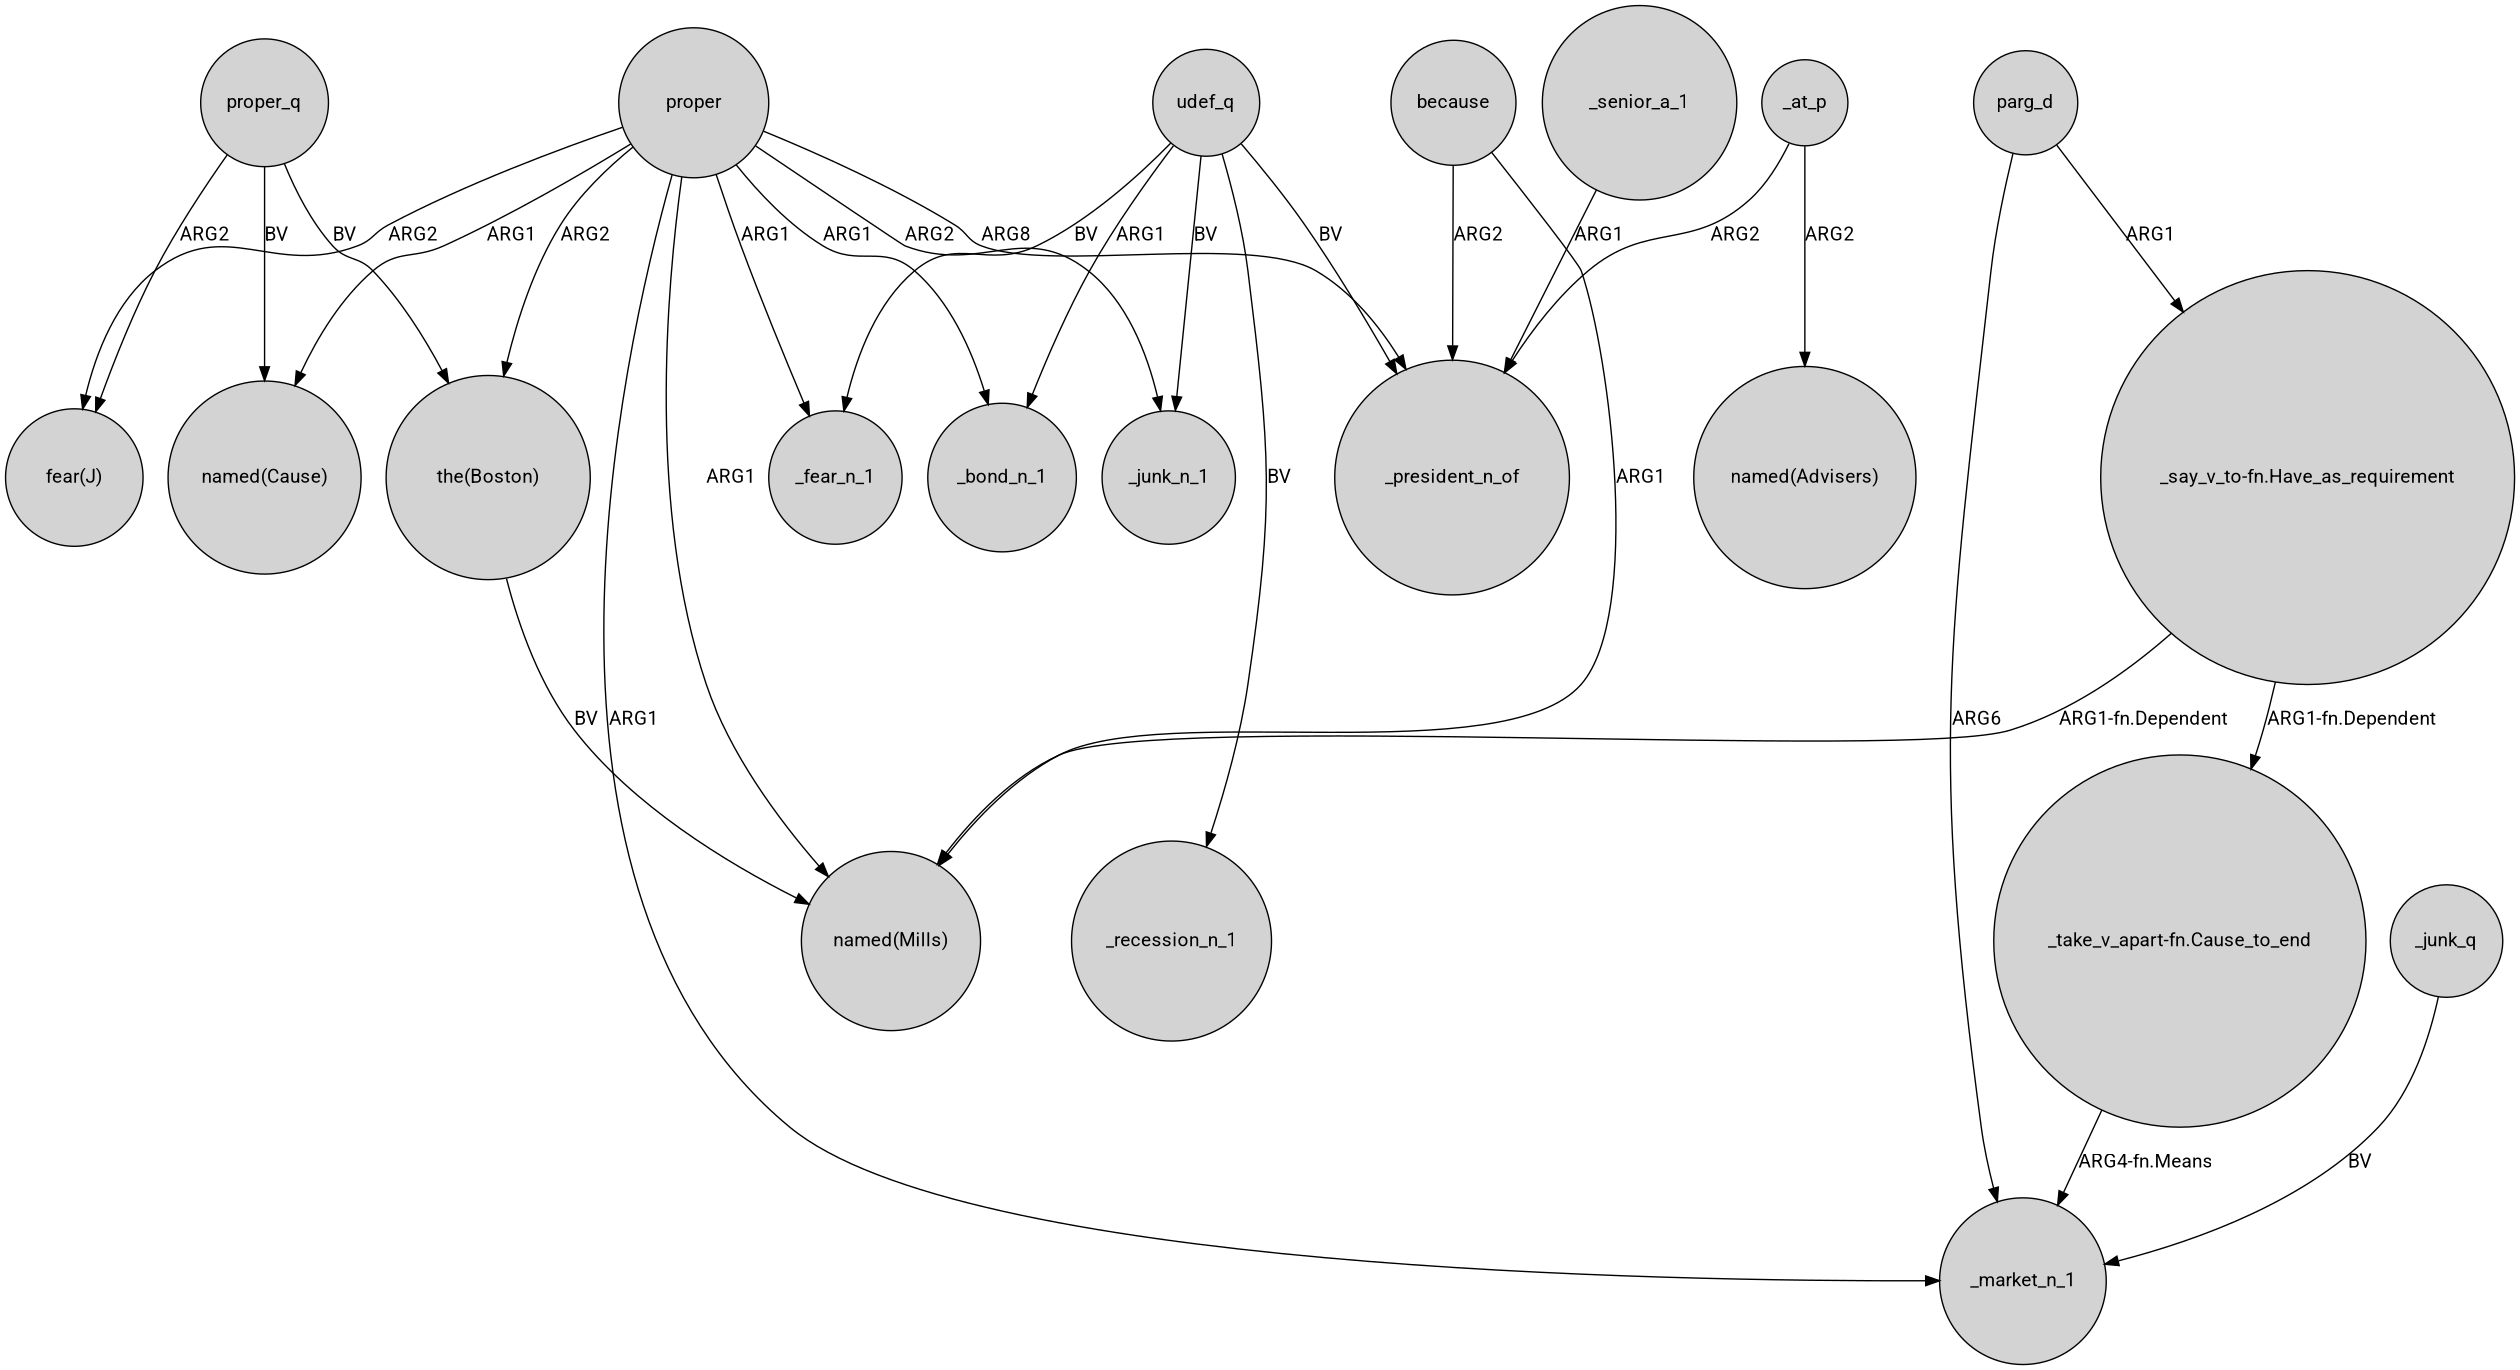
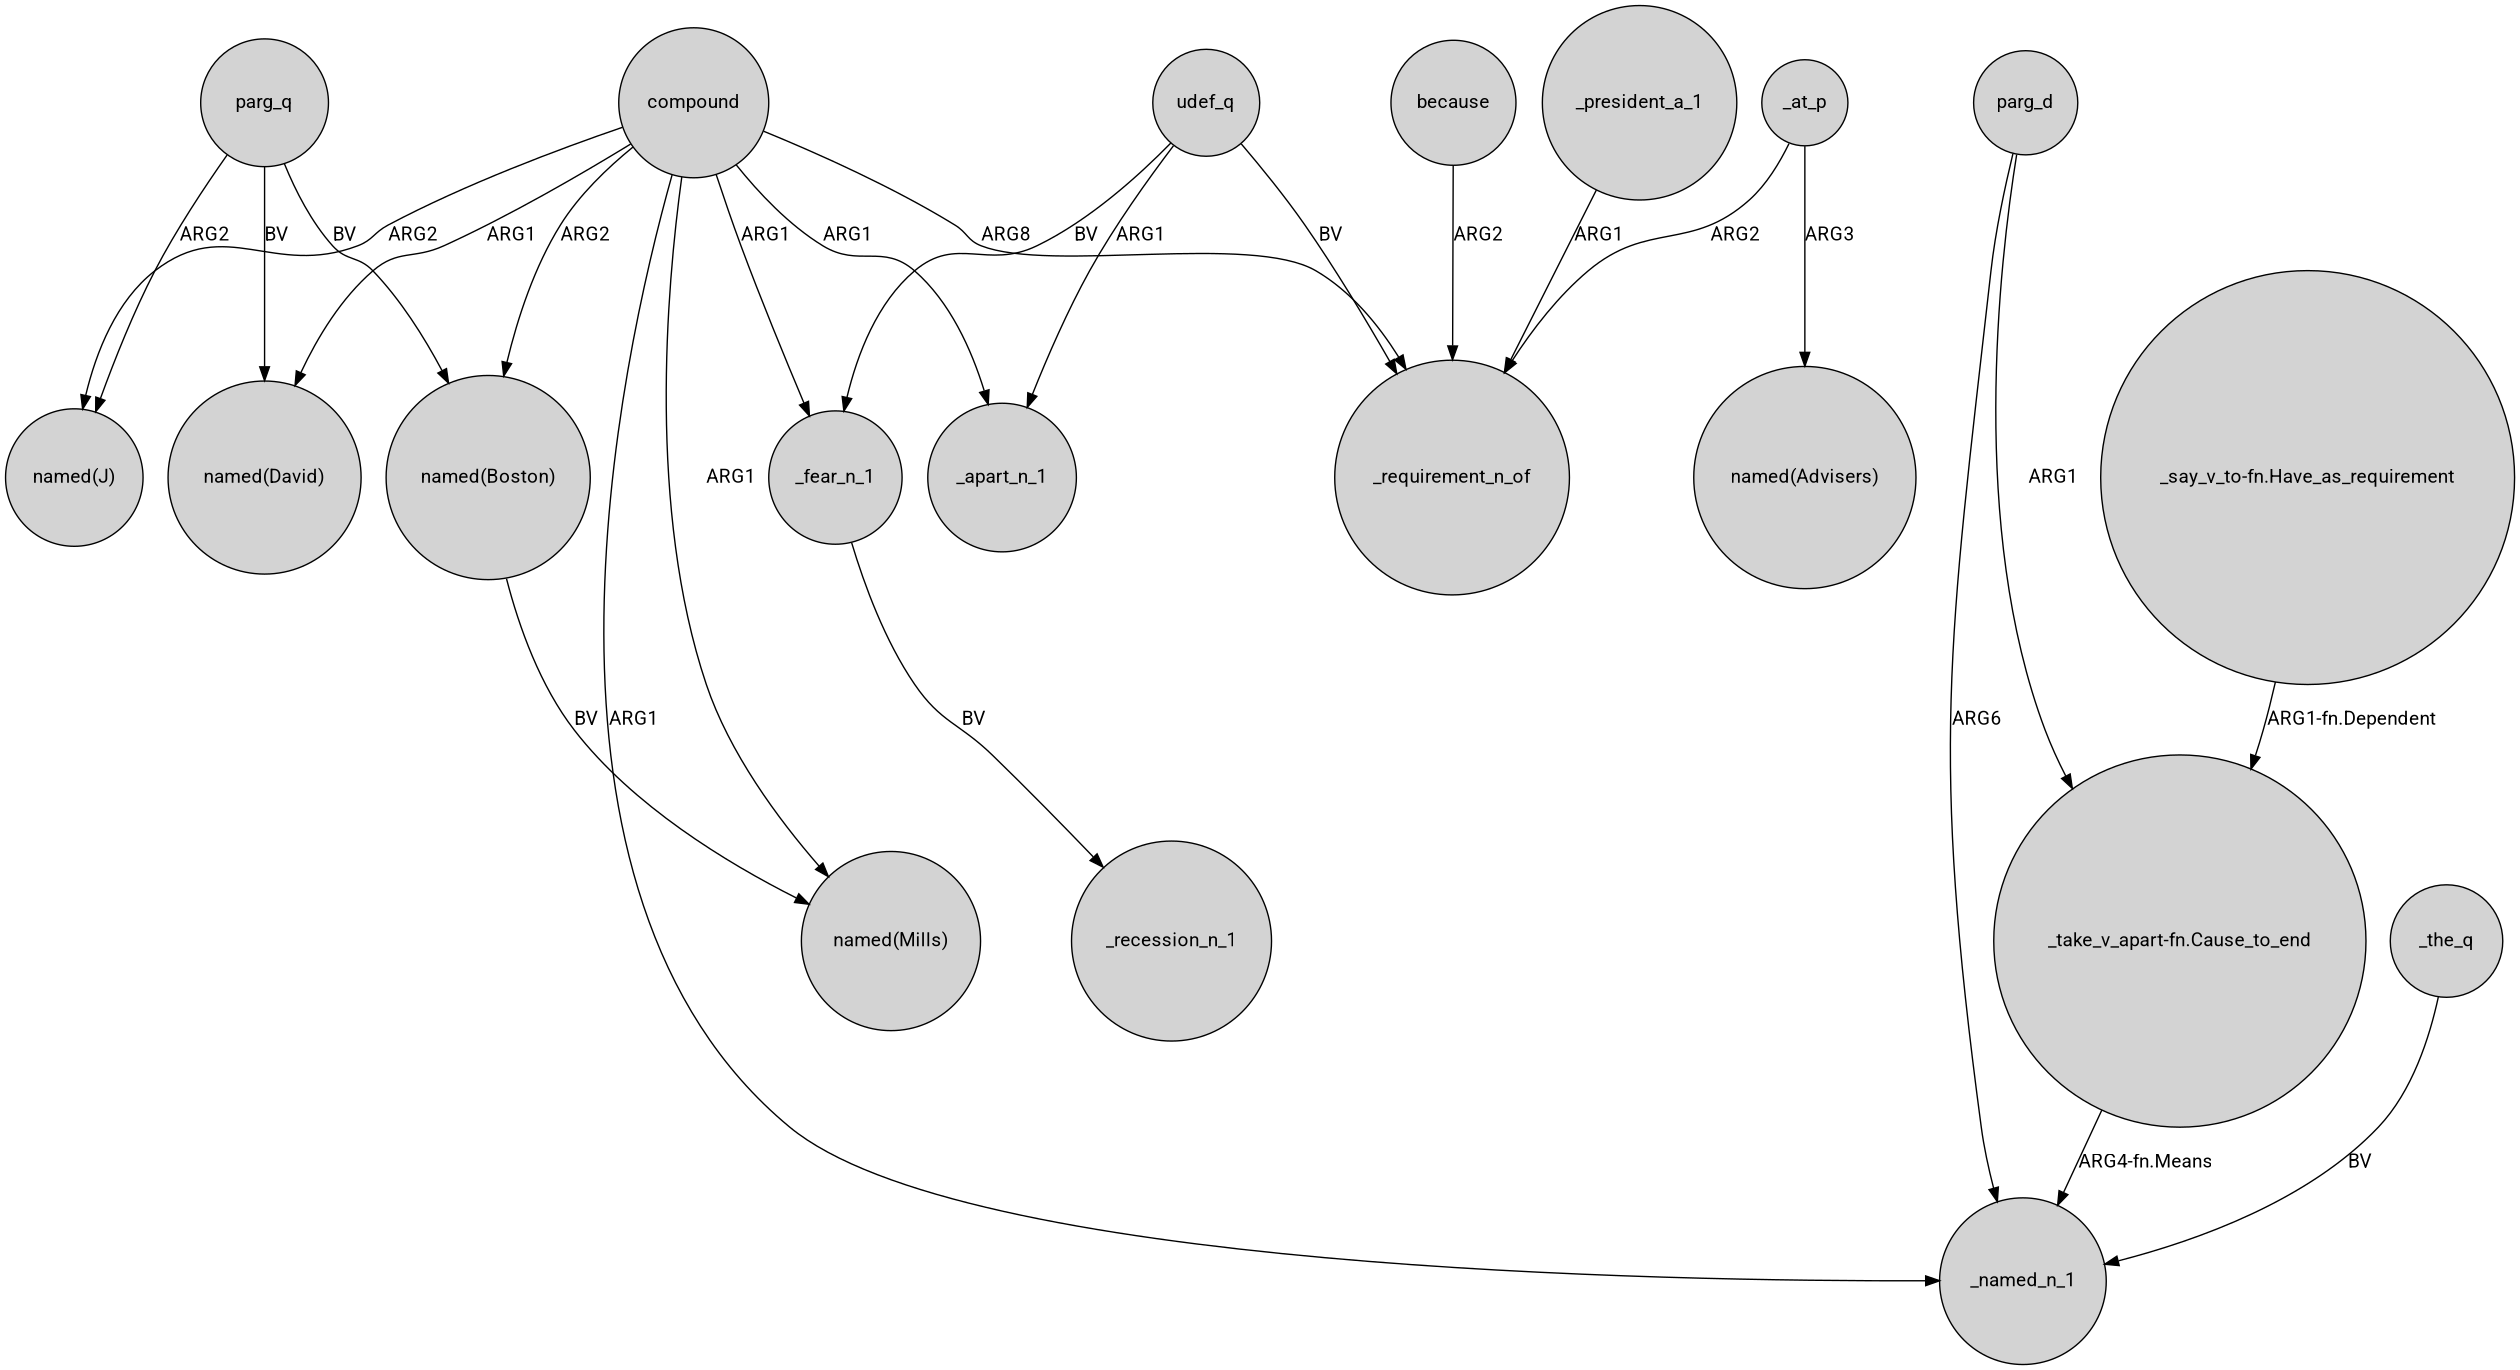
node "proper_q": label "proper_q" -> "parg_q"
node "proper": label "proper" -> "compound"
node "_senior_a_1": label "_senior_a_1" -> "_president_a_1"
edge "parg_d" -> "_say_v_to-fn.Have_as_requirement": now "parg_d" -> "_take_v_apart-fn.Cause_to_end"
edge "_at_p" -> "named(Advisers)": label "ARG2" -> "ARG3"
node "fear(J)": label "fear(J)" -> "named(J)"
node "named(Cause)": label "named(Cause)" -> "named(David)"
node "the(Boston)": label "the(Boston)" -> "named(Boston)"
node "_bond_n_1": label "_bond_n_1" -> "_apart_n_1"
node "_junk_n_1": removed
node "_president_n_of": label "_president_n_of" -> "_requirement_n_of"
edge "udef_q" -> "_recession_n_1": now "_fear_n_1" -> "_recession_n_1"
edge "because" -> "named(Mills)": removed, label "ARG1"
edge "_say_v_to-fn.Have_as_requirement" -> "named(Mills)": removed, label "ARG1-fn.Dependent"
node "_junk_q": label "_junk_q" -> "_the_q"
node "_market_n_1": label "_market_n_1" -> "_named_n_1"
